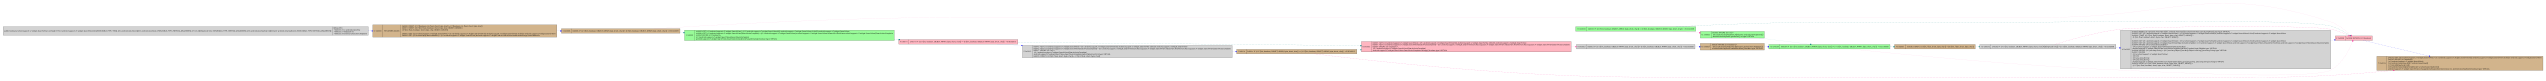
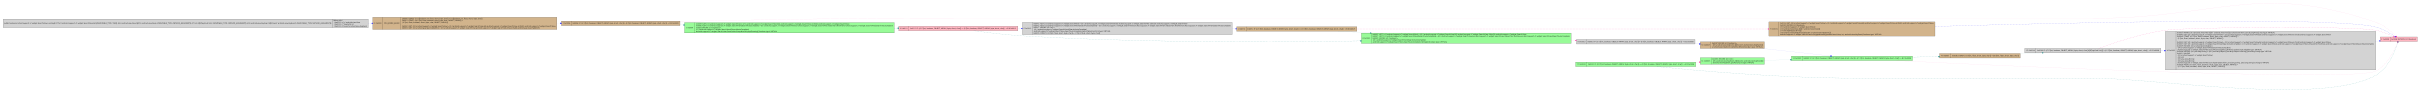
node "8: 0x0025": fillcolor lightpink -> palegreen
edge "2: 0x0008" -> "7: 0x001e": reversed
